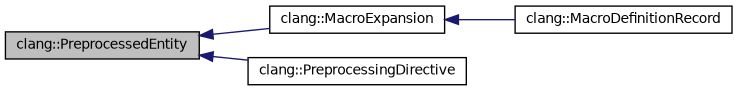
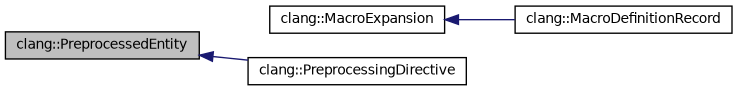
edge "clang::MacroExpansion" -> "clang::PreprocessedEntity": removed
